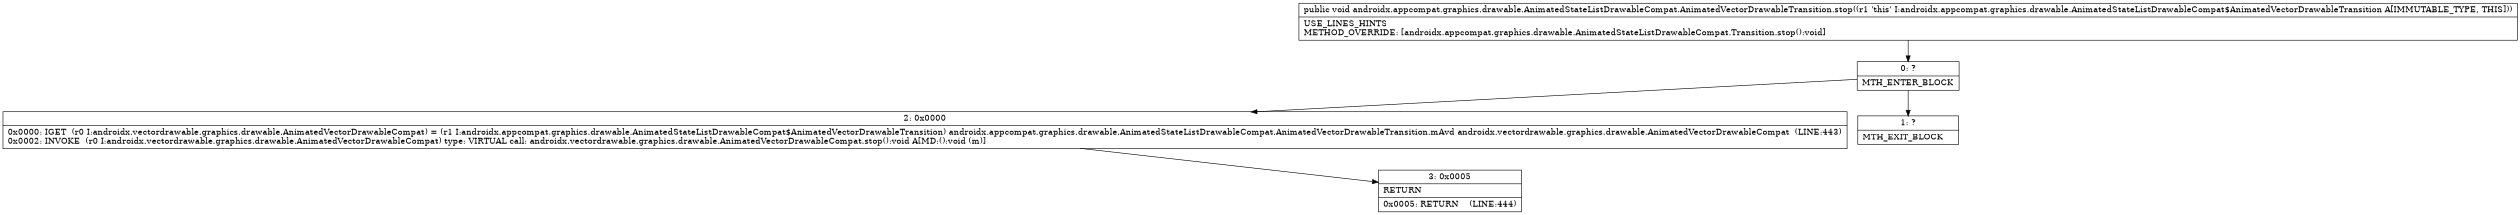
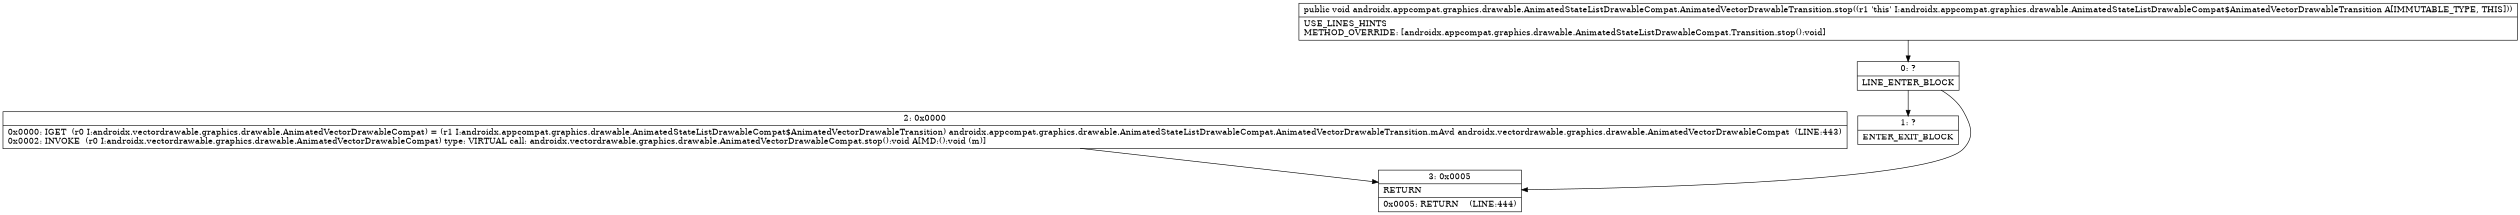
node "0: ?": text "MTH_ENTER_BLOCK" -> "LINE_ENTER_BLOCK"
edge "0: ?" -> "2: 0x0000": now "0: ?" -> "3: 0x0005"
node "1: ?": text "MTH_EXIT_BLOCK" -> "ENTER_EXIT_BLOCK"
